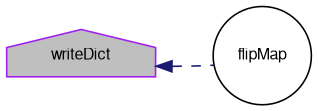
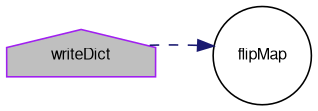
edge "flipMap" -> "writeDict": reversed
